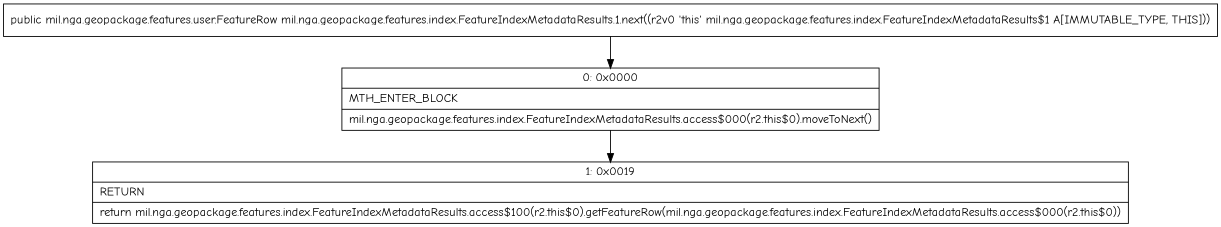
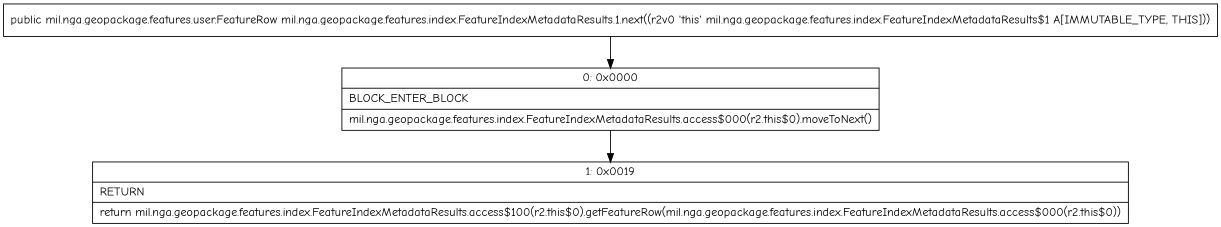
node "0: 0x0000": text "MTH_ENTER_BLOCK" -> "BLOCK_ENTER_BLOCK"
